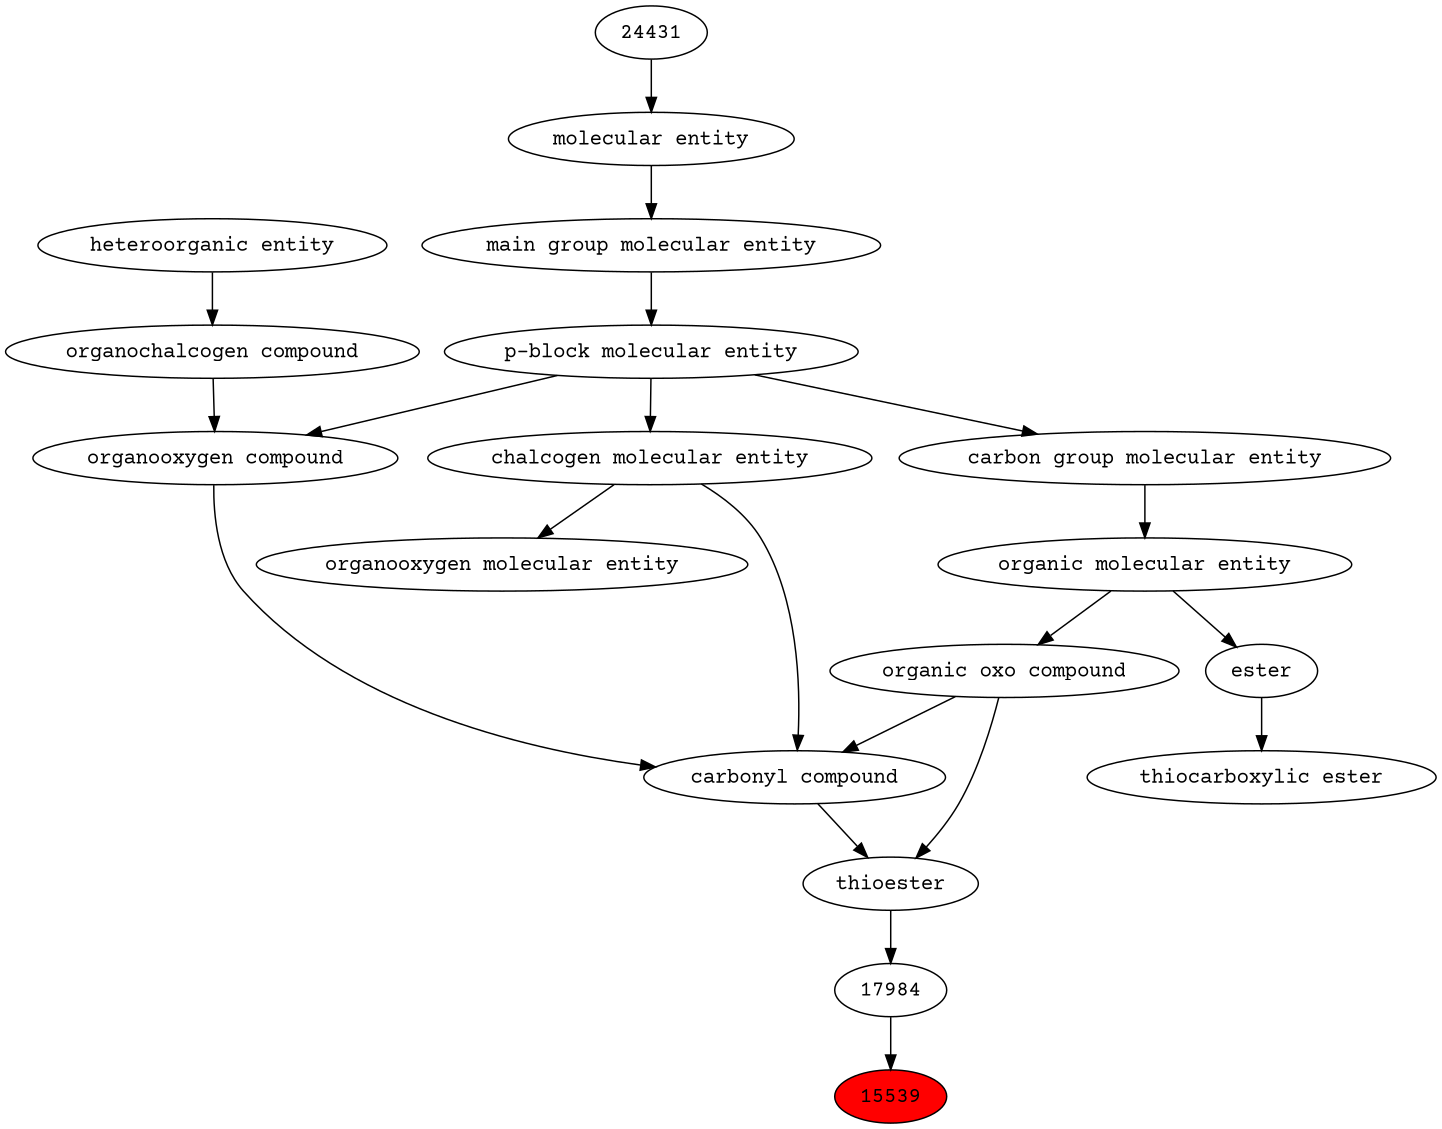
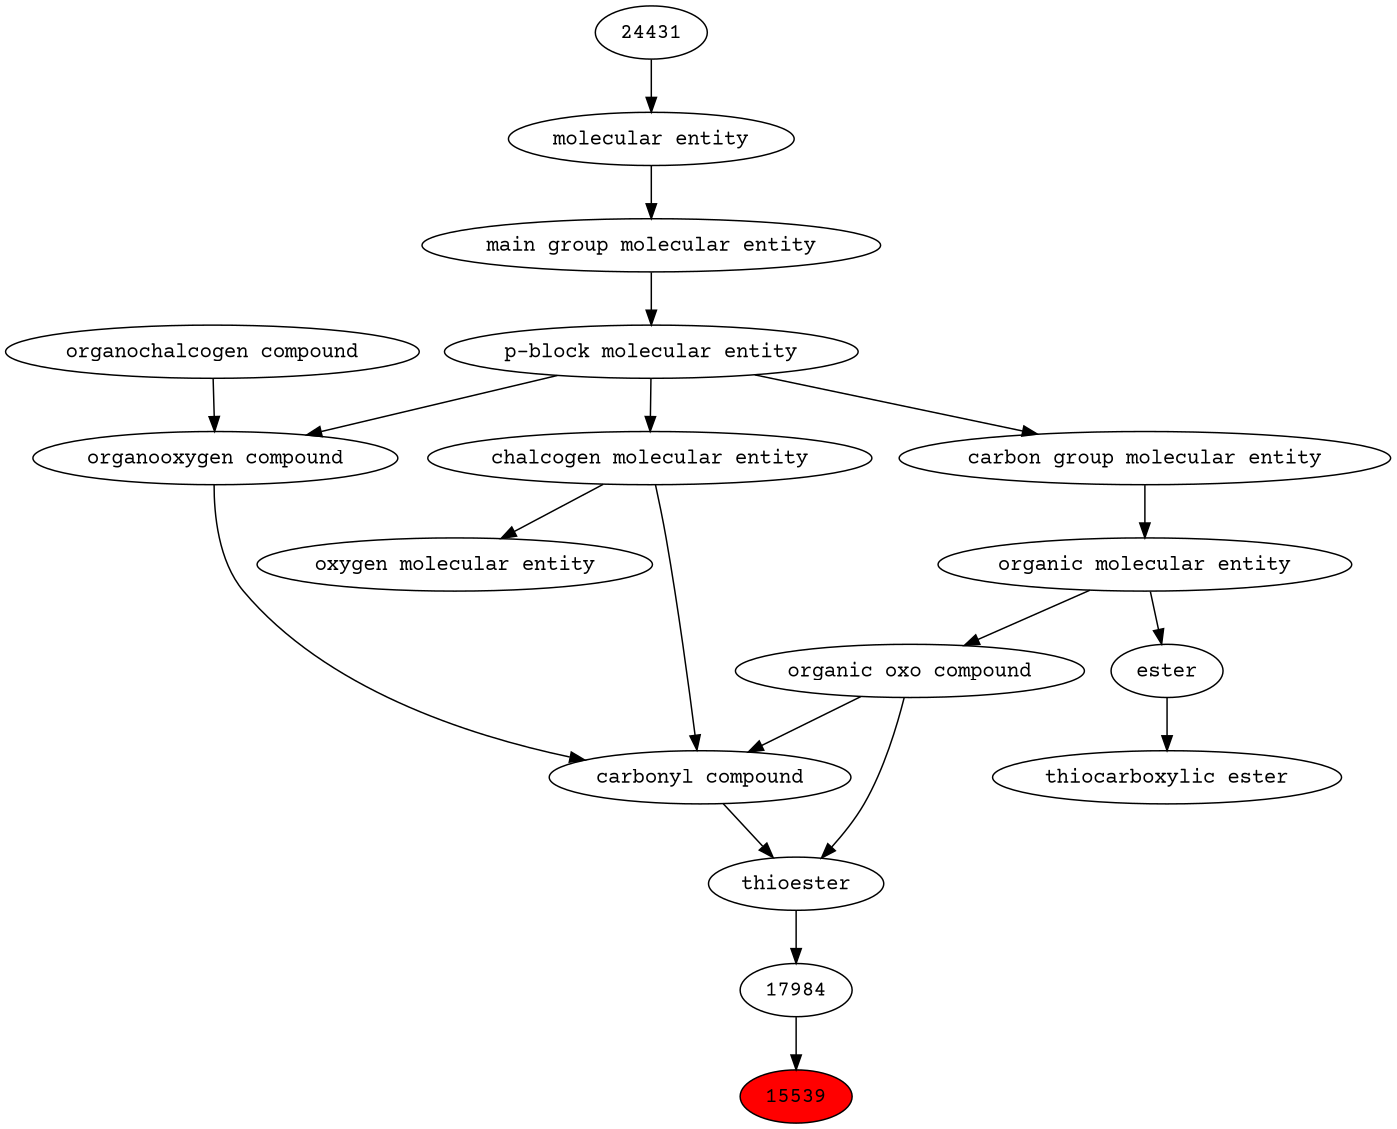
node "heteroorganic entity": removed
node "organooxygen molecular entity": label "organooxygen molecular entity" -> "oxygen molecular entity"
